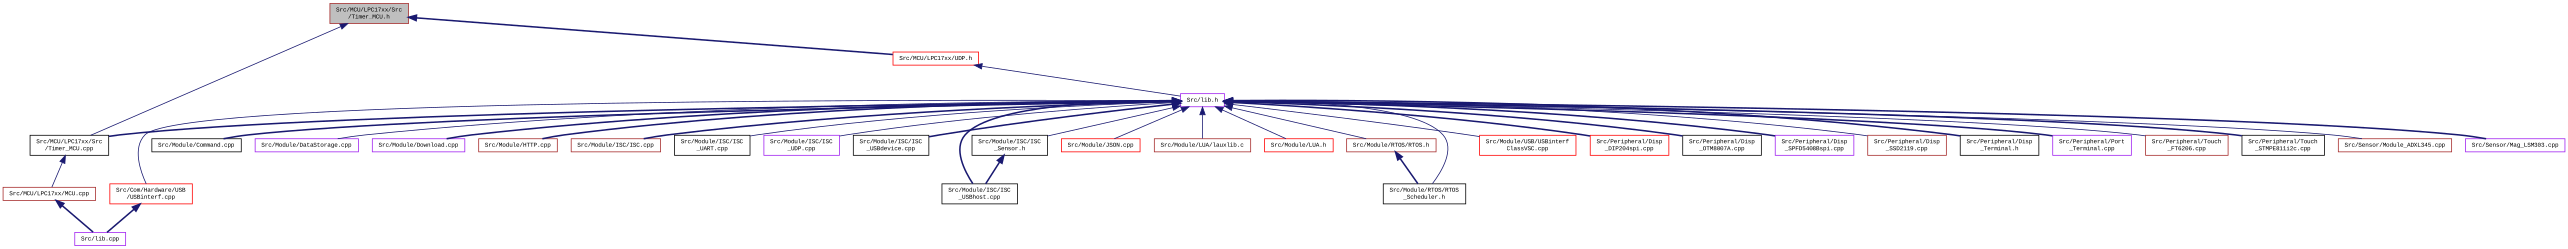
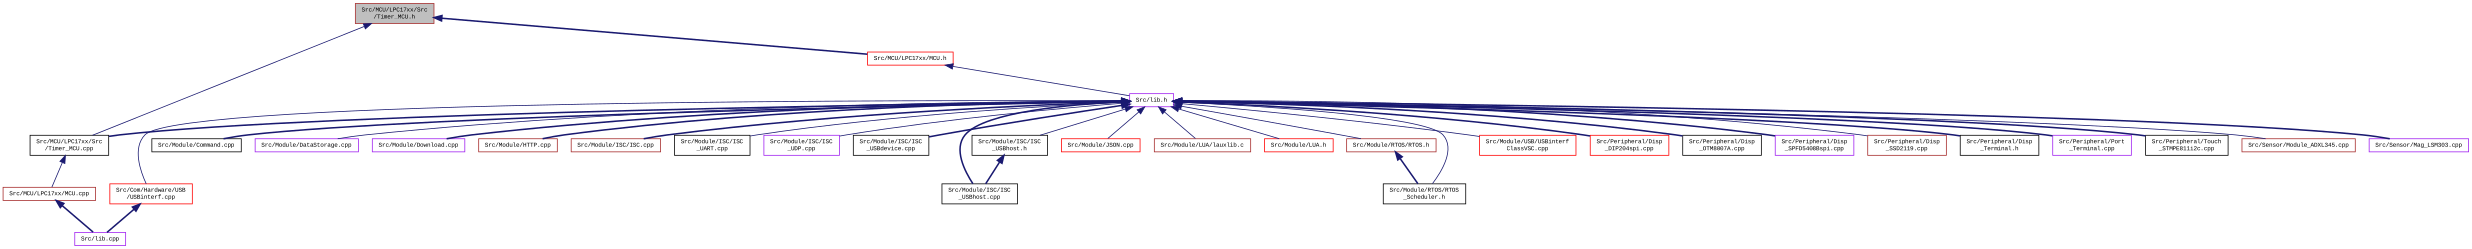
node "Src/MCU/LPC17xx/UDP.h": label "Src/MCU/LPC17xx/UDP.h" -> "Src/MCU/LPC17xx/MCU.h"
node "Src/Module/ISC/ISC _Sensor.h": label "Src/Module/ISC/ISC _Sensor.h" -> "Src/Module/ISC/ISC _USBhost.h"
node "Src/Peripheral/Touch _FT6206.cpp": removed
